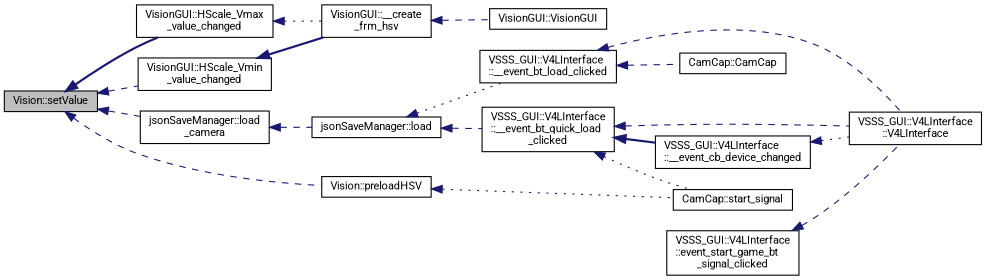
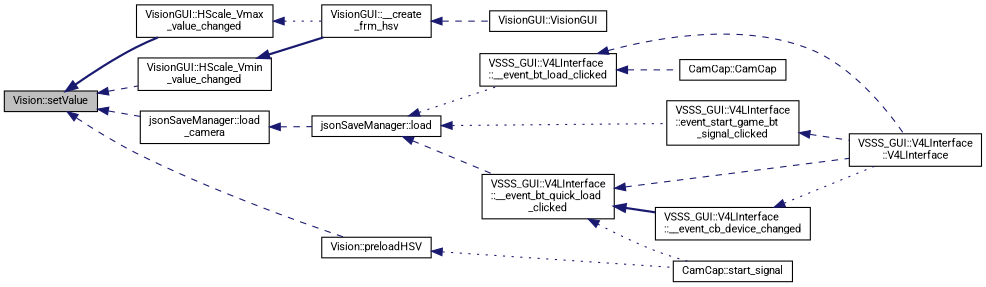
edge "VSSS_GUI::V4LInterface ::event_start_game_bt _signal_clicked" -> "jsonSaveManager::load": added
